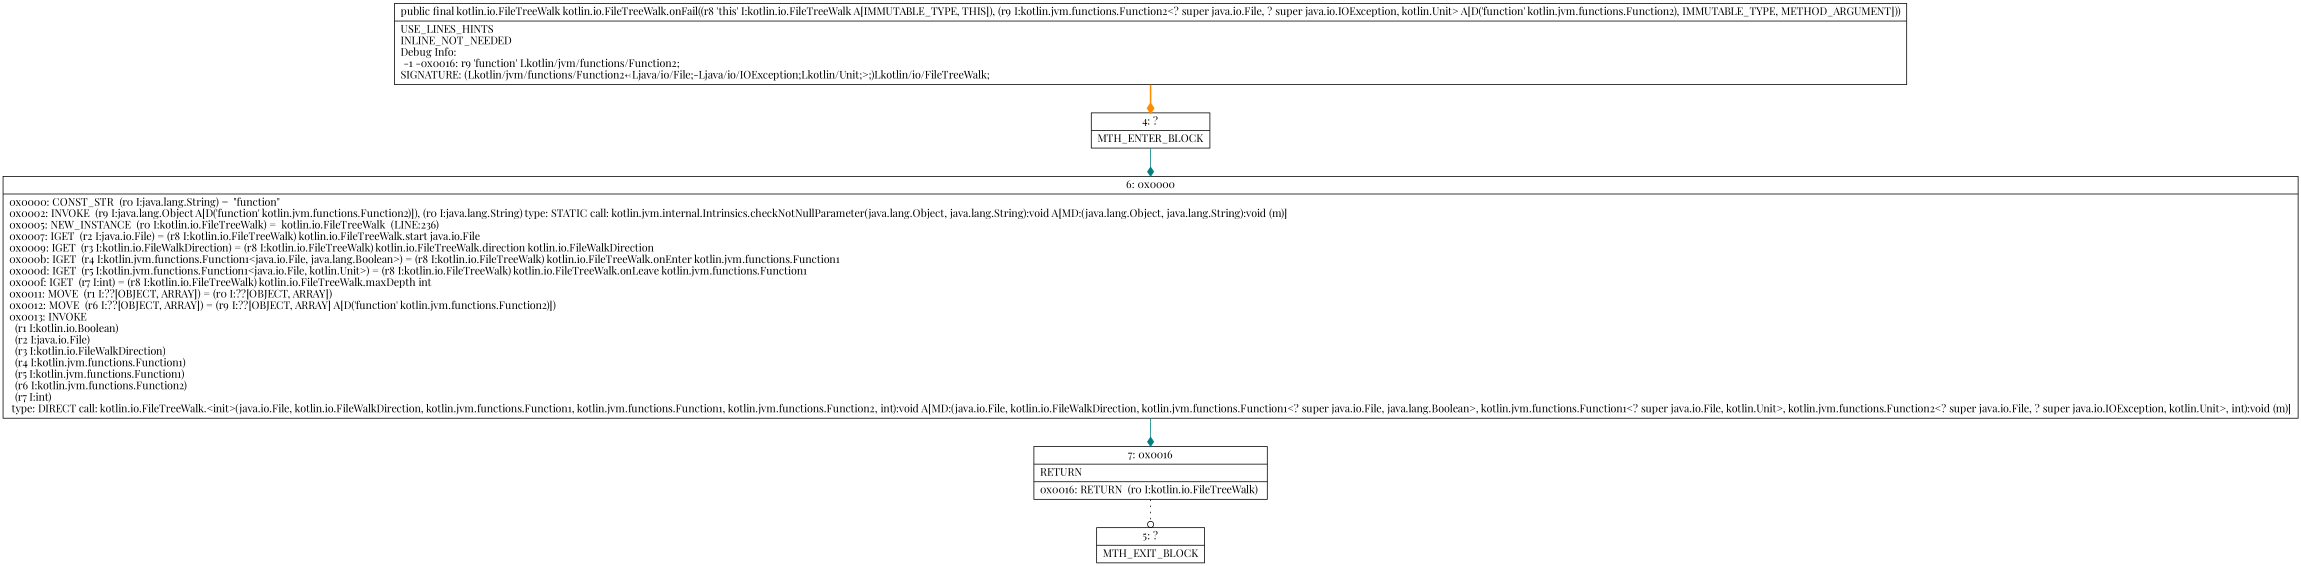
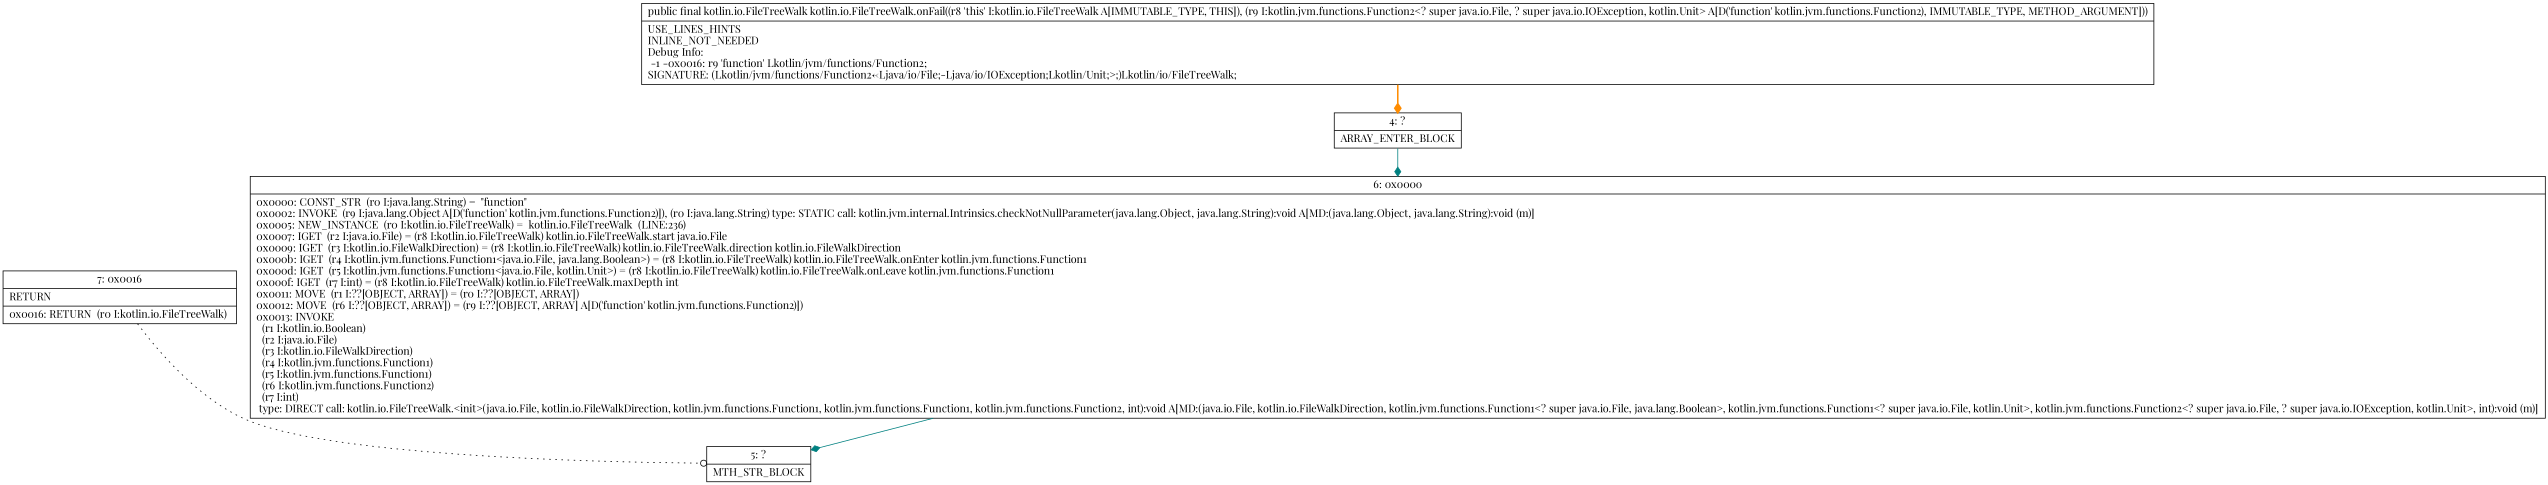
node "4: ?": text "MTH_ENTER_BLOCK" -> "ARRAY_ENTER_BLOCK"
edge "6: 0x0000" -> "7: 0x0016": now "6: 0x0000" -> "5: ?"
node "5: ?": text "MTH_EXIT_BLOCK" -> "MTH_STR_BLOCK"
